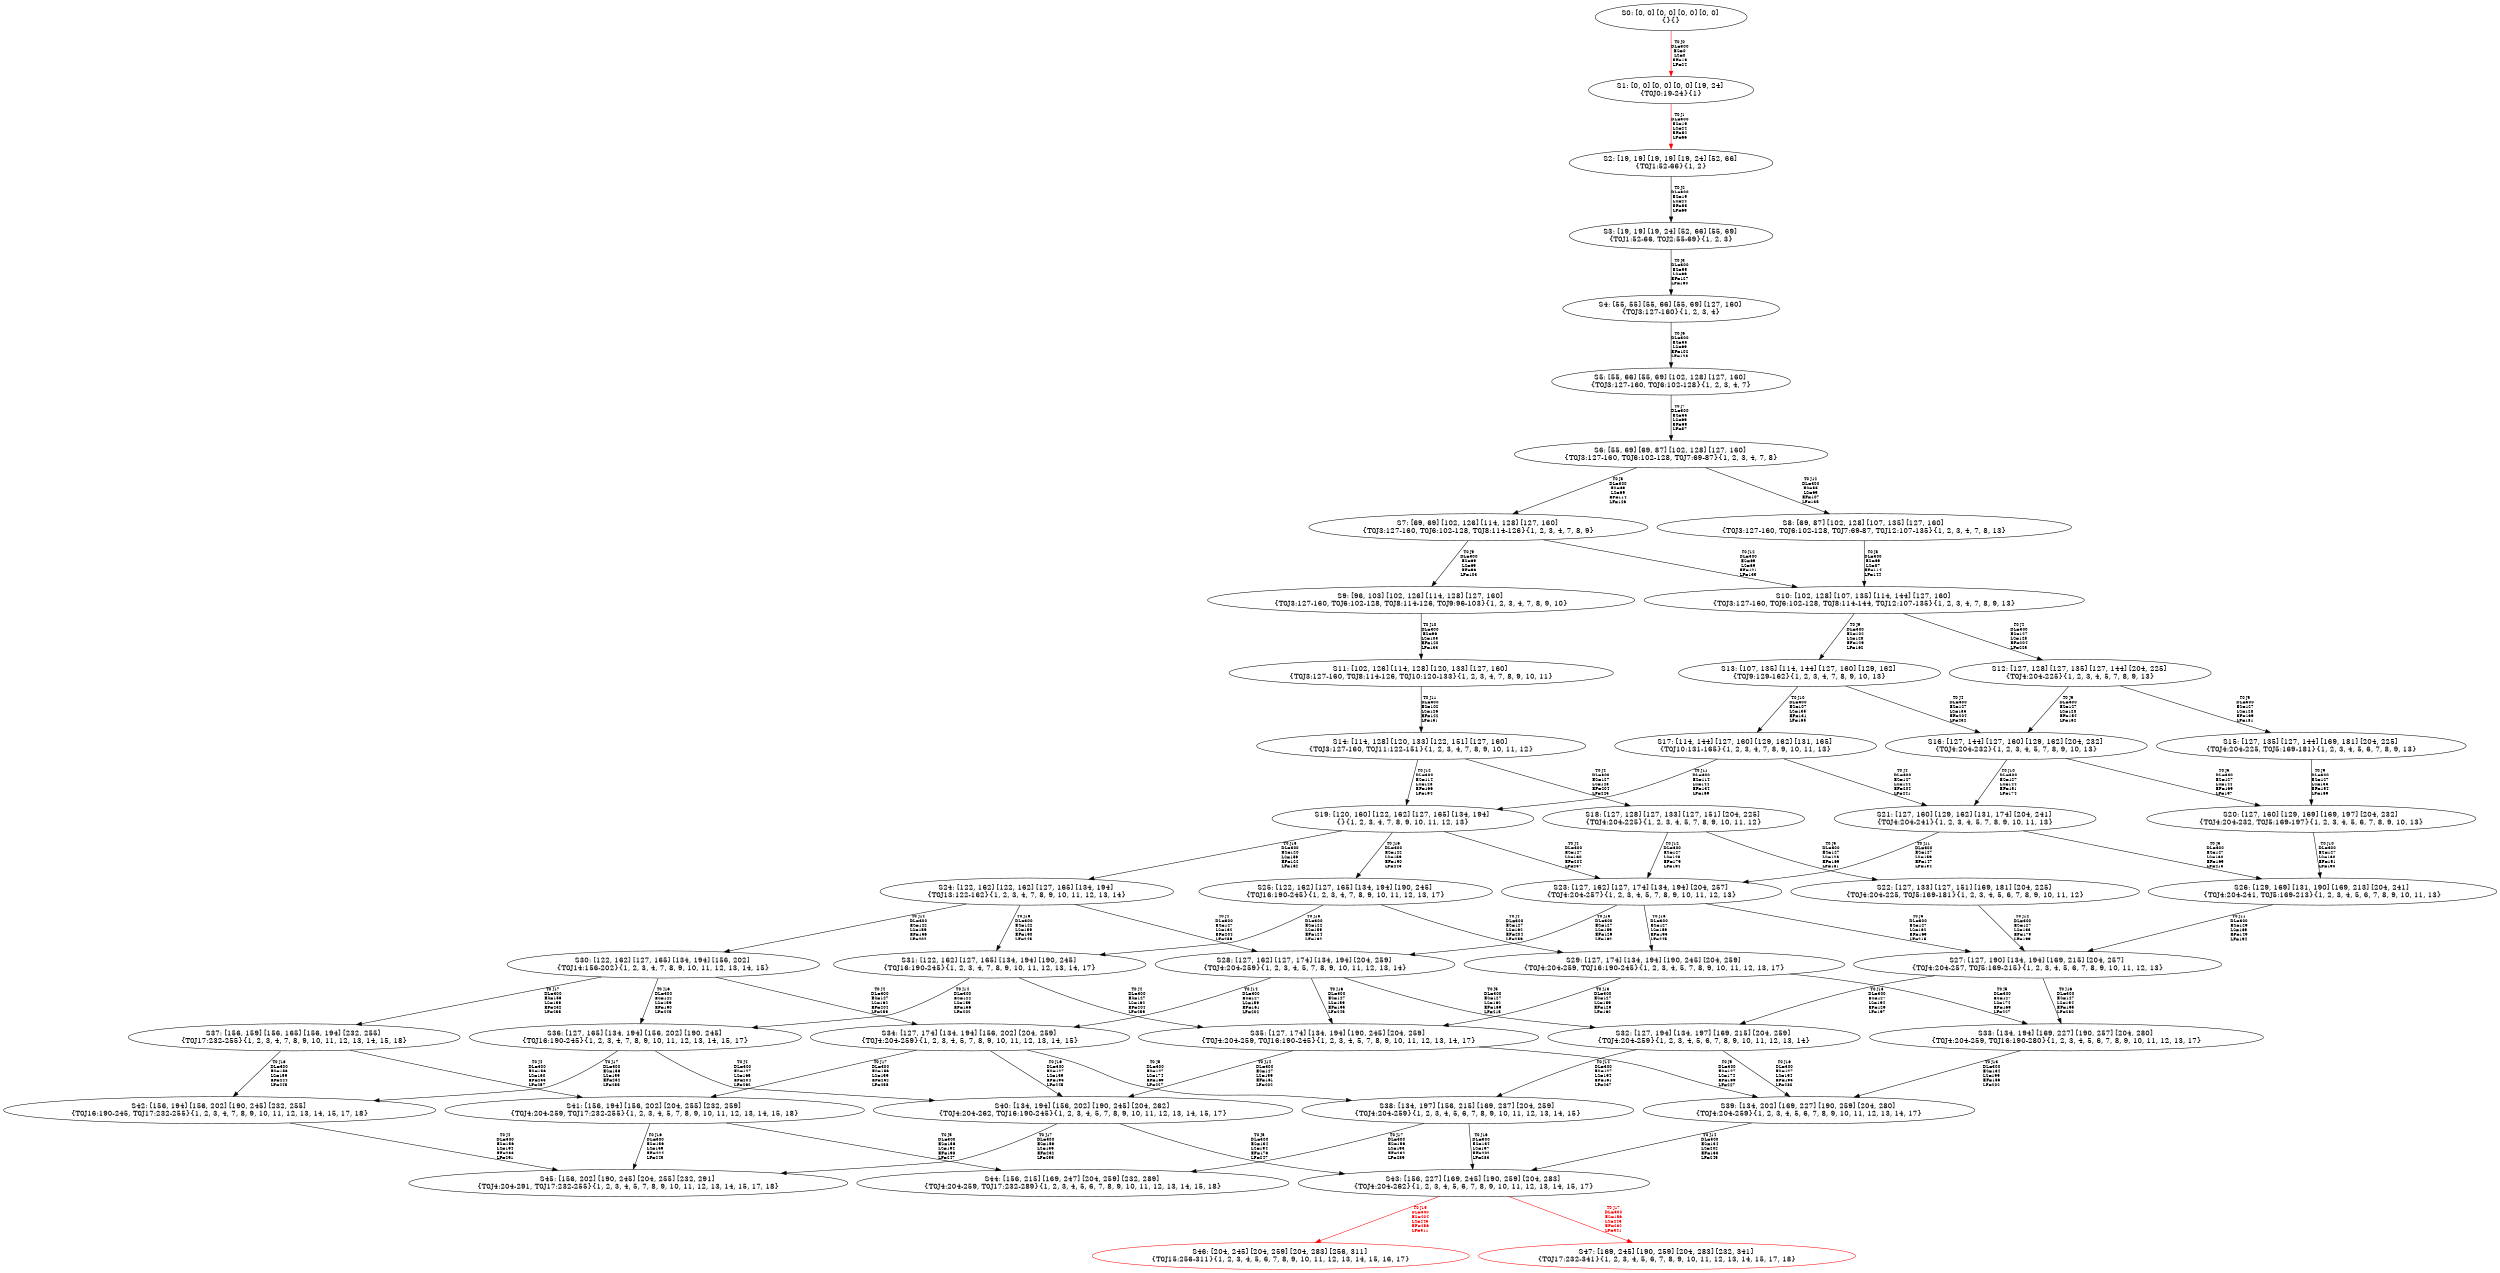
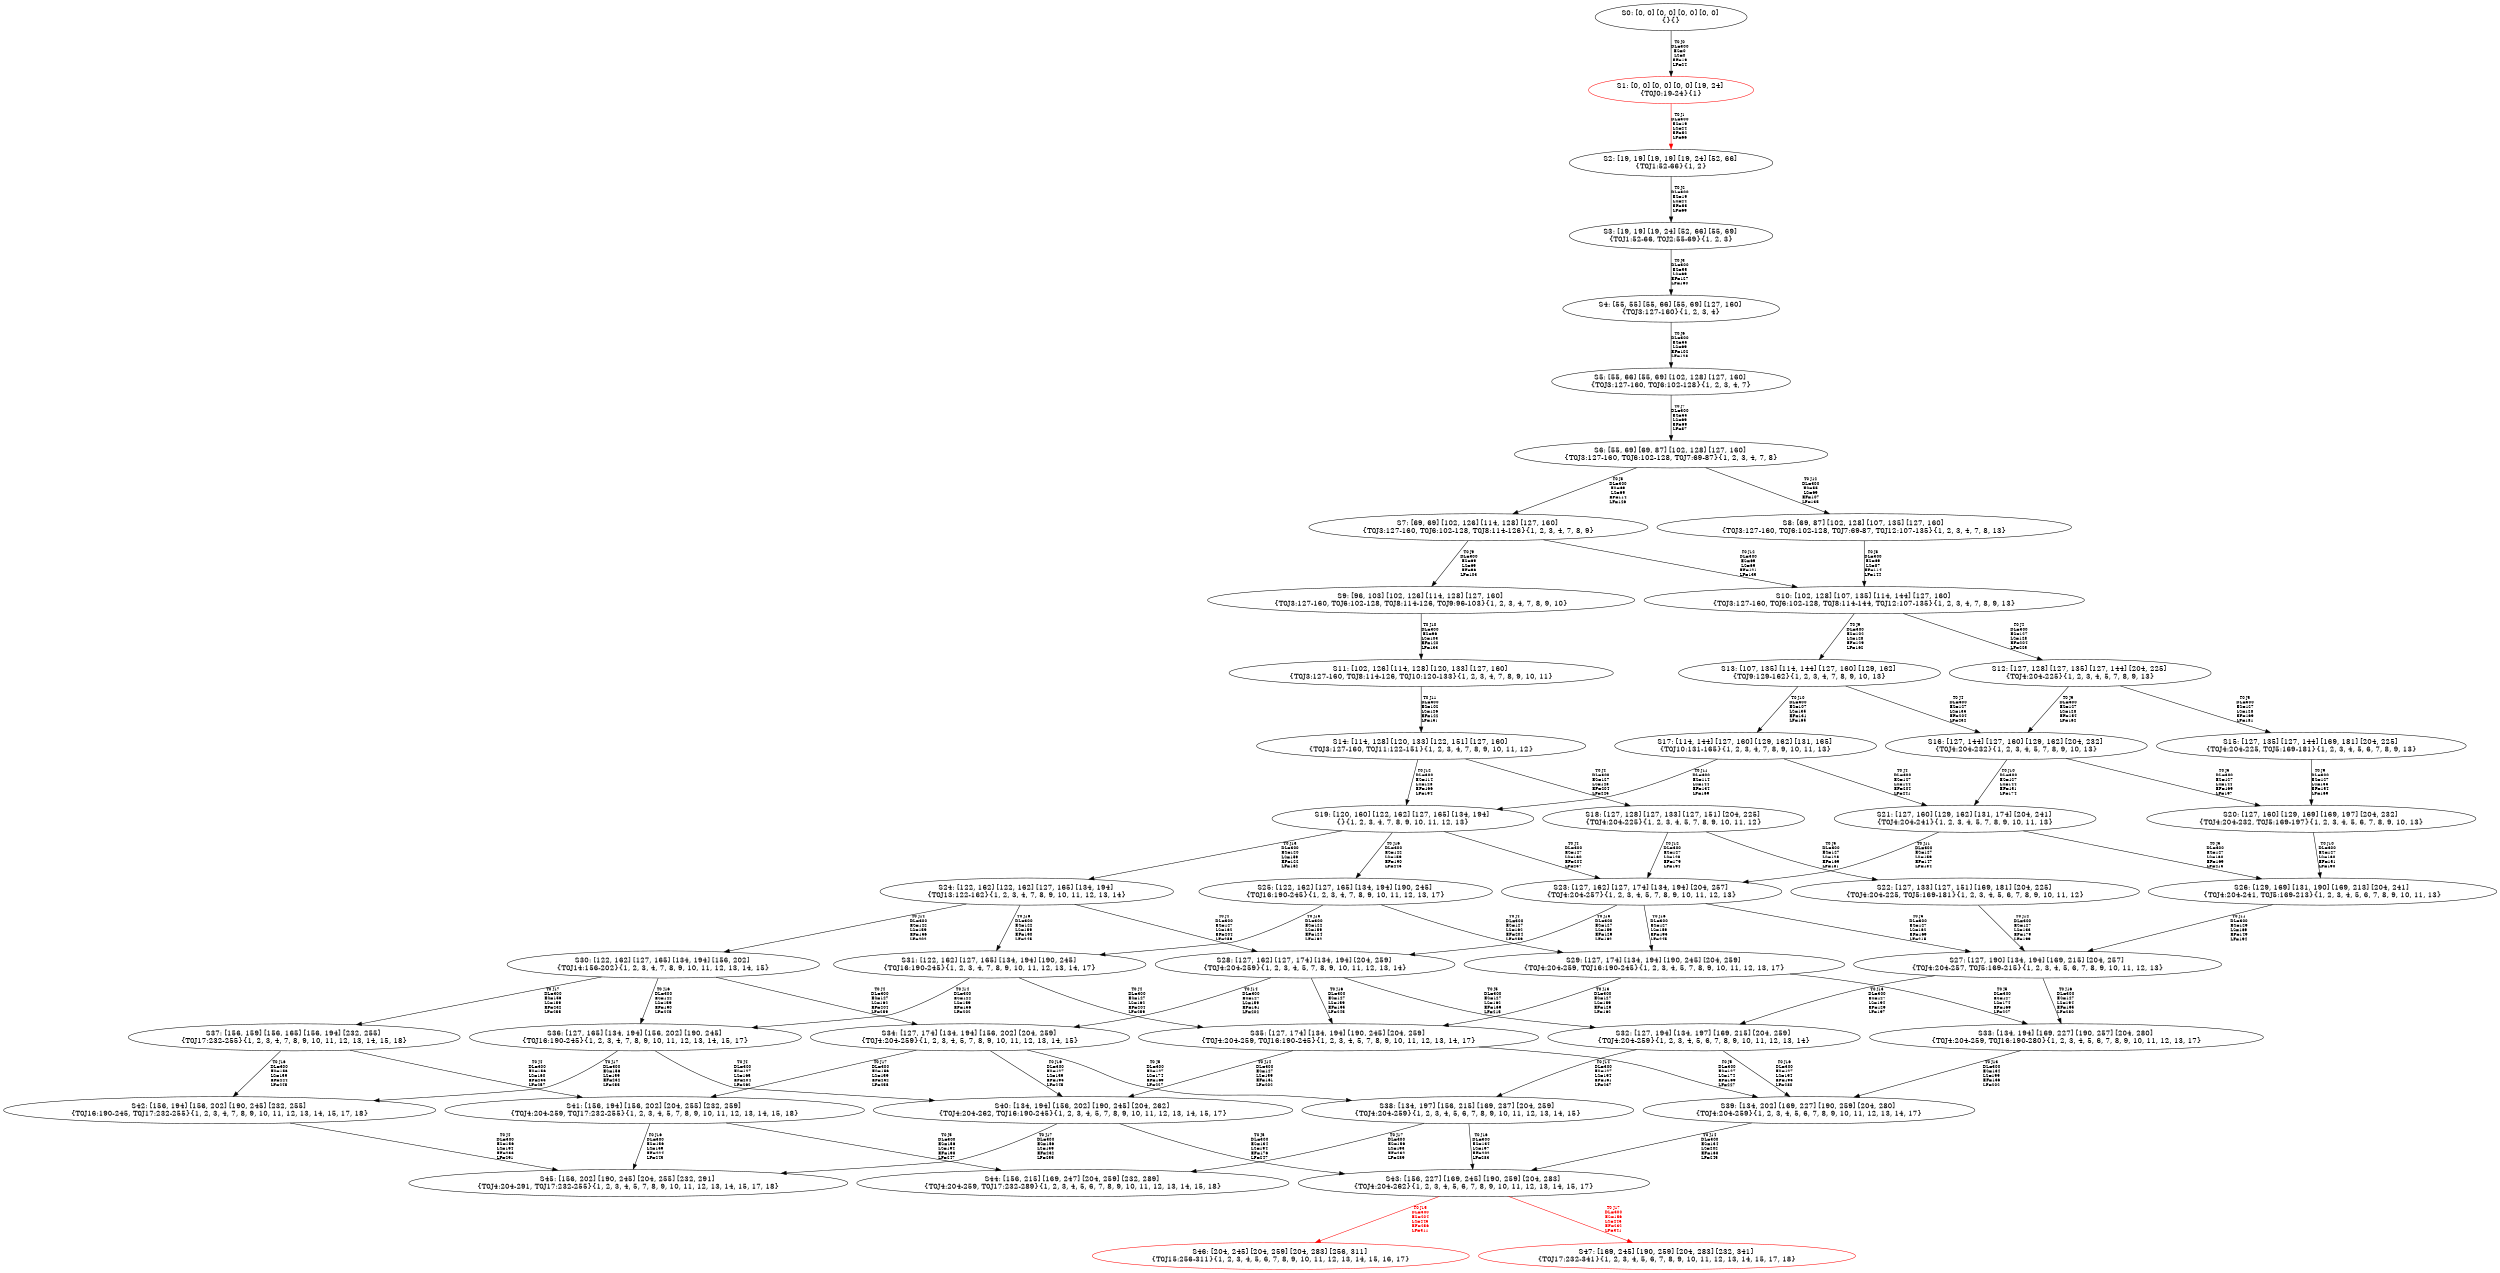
edge "S0: [0, 0] [0, 0] [0, 0] [0, 0] {}{}" -> "S1: [0, 0] [0, 0] [0, 0] [19, 24] {T0J0:19-24}{1}": color Red -> black
node "S1: [0, 0] [0, 0] [0, 0] [19, 24] {T0J0:19-24}{1}": color black -> Red
